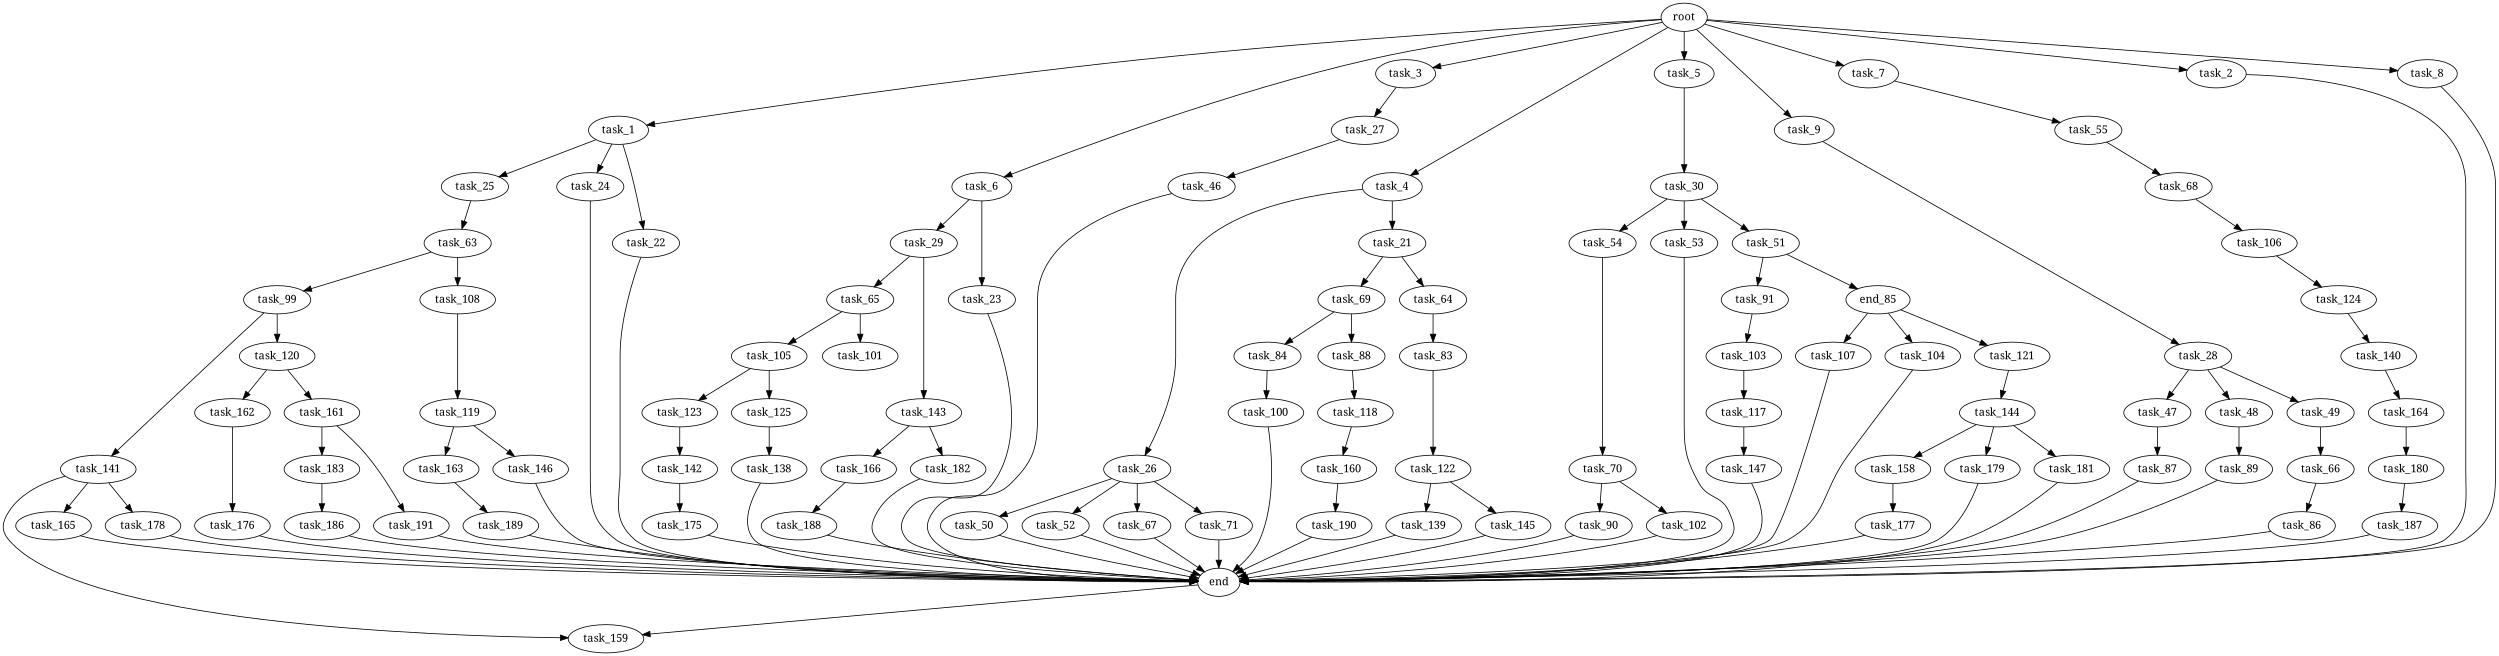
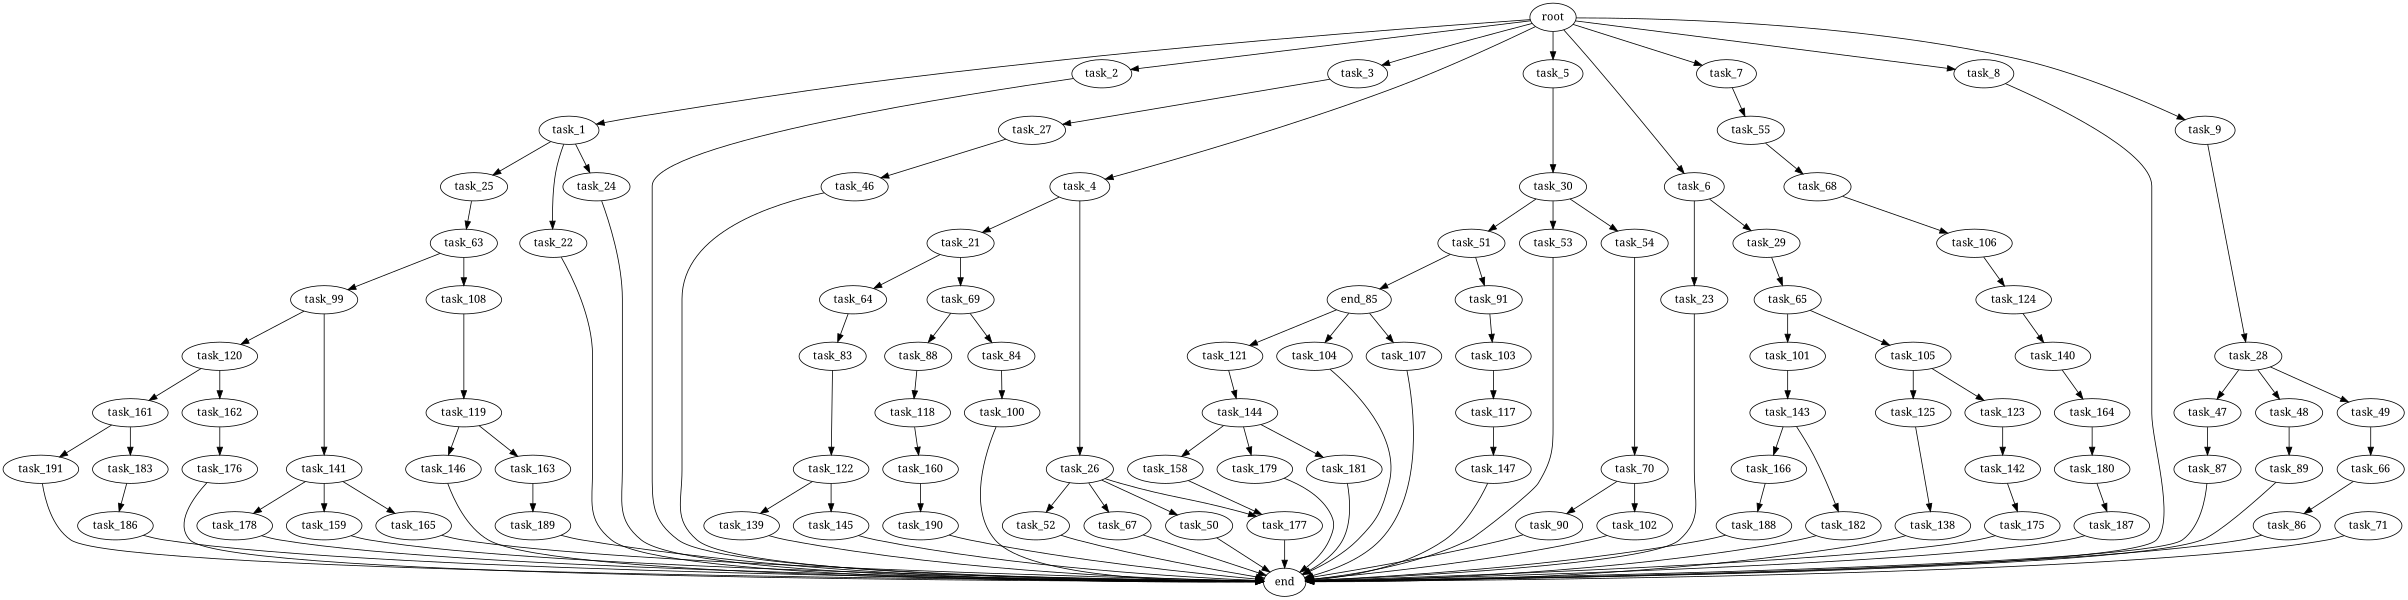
edge "task_29" -> "task_143": now "task_101" -> "task_143"
edge "task_26" -> "task_71": now "task_26" -> "task_177"
edge "end" -> "task_159": reversed
